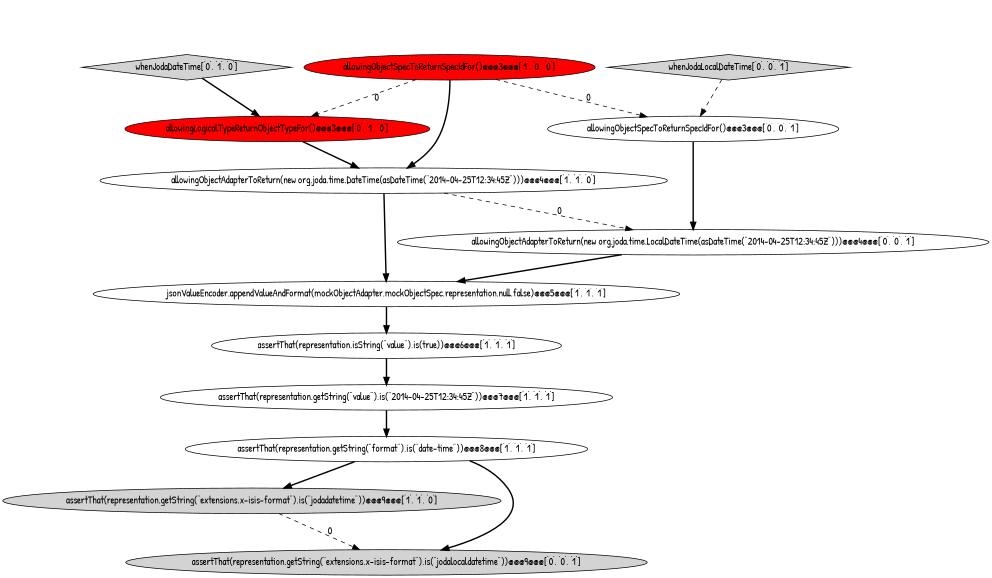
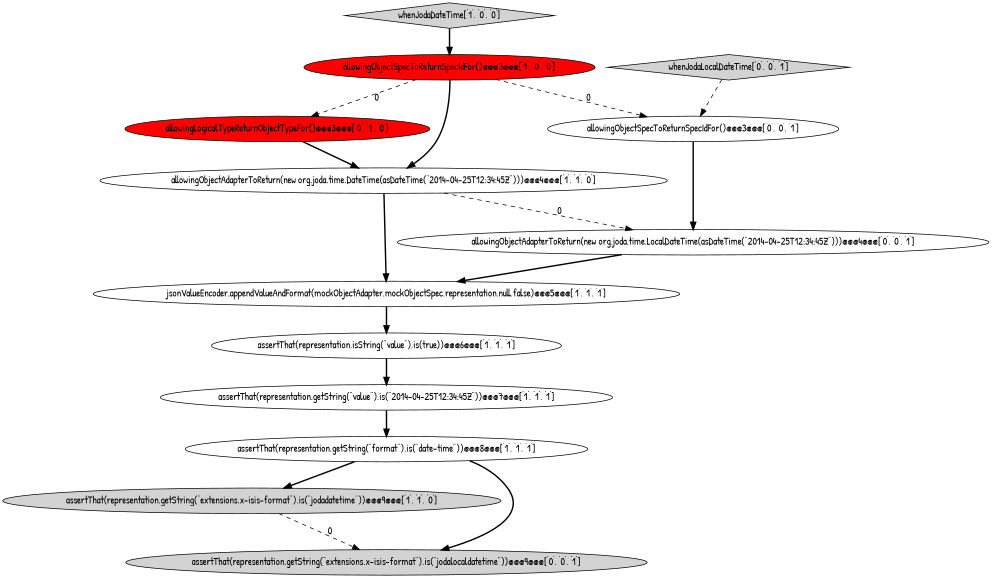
node "whenJodaDateTime['1', '0', '0']": added
node "whenJodaDateTime['0', '1', '0']": removed
